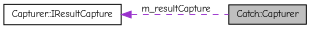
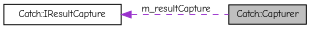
node "Capturer::IResultCapture": label "Capturer::IResultCapture" -> "Catch::IResultCapture"
